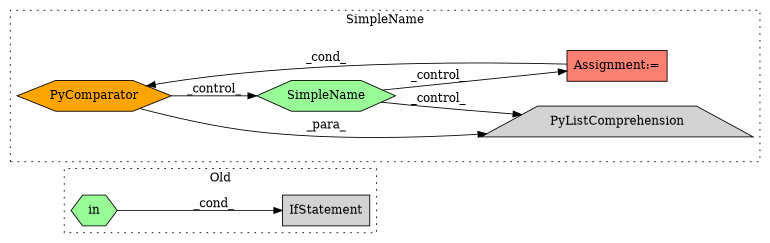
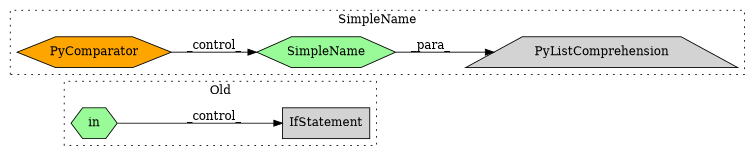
node "Assignment:=": removed
edge "SimpleName" -> "PyListComprehension": label "_control_" -> "_para_"
edge "PyComparator" -> "PyListComprehension": removed, label "_para_"
edge "in" -> "IfStatement": label "_cond_" -> "_control_"
